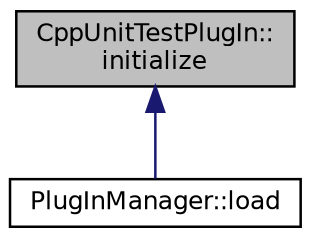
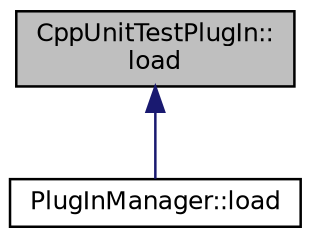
node "CppUnitTestPlugIn:: initialize": label "CppUnitTestPlugIn:: initialize" -> "CppUnitTestPlugIn:: load"
